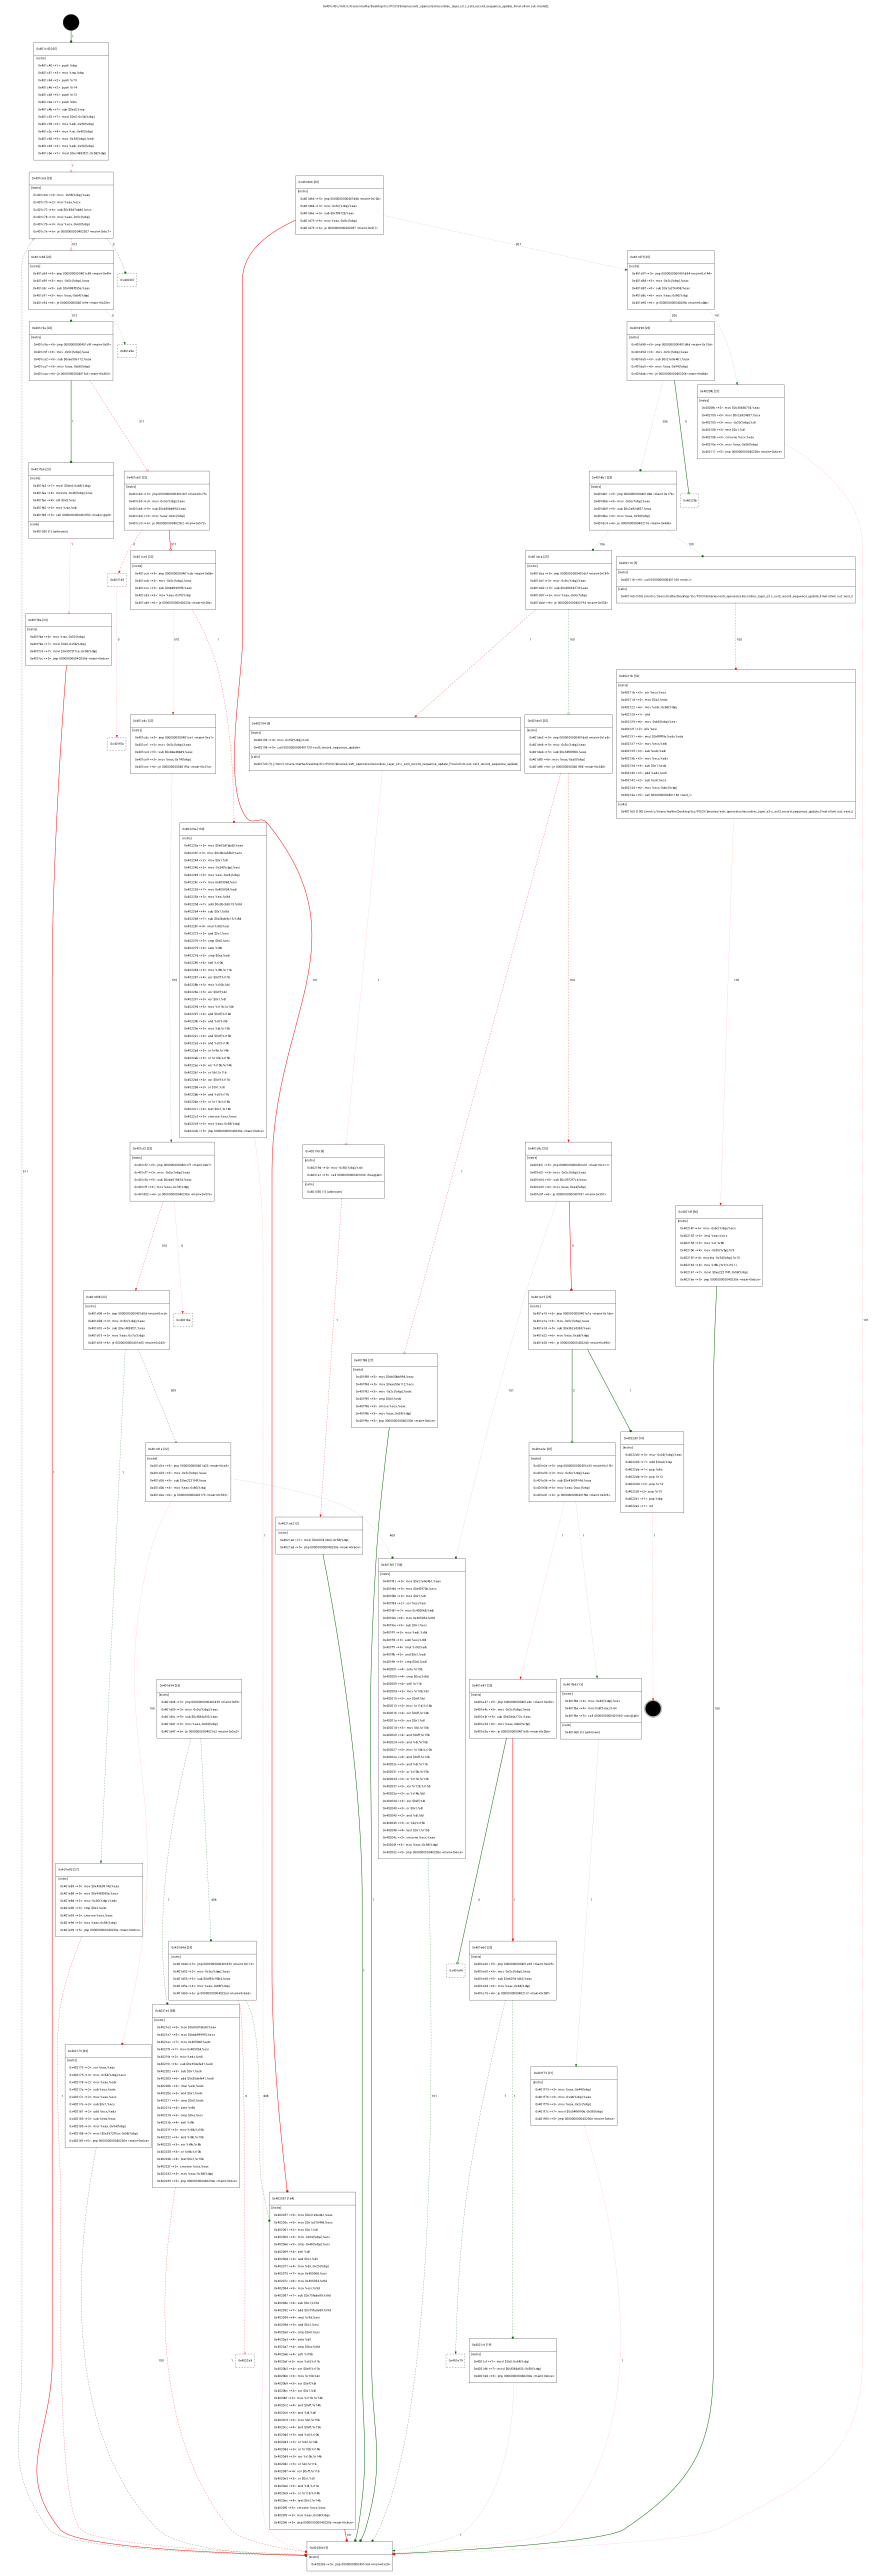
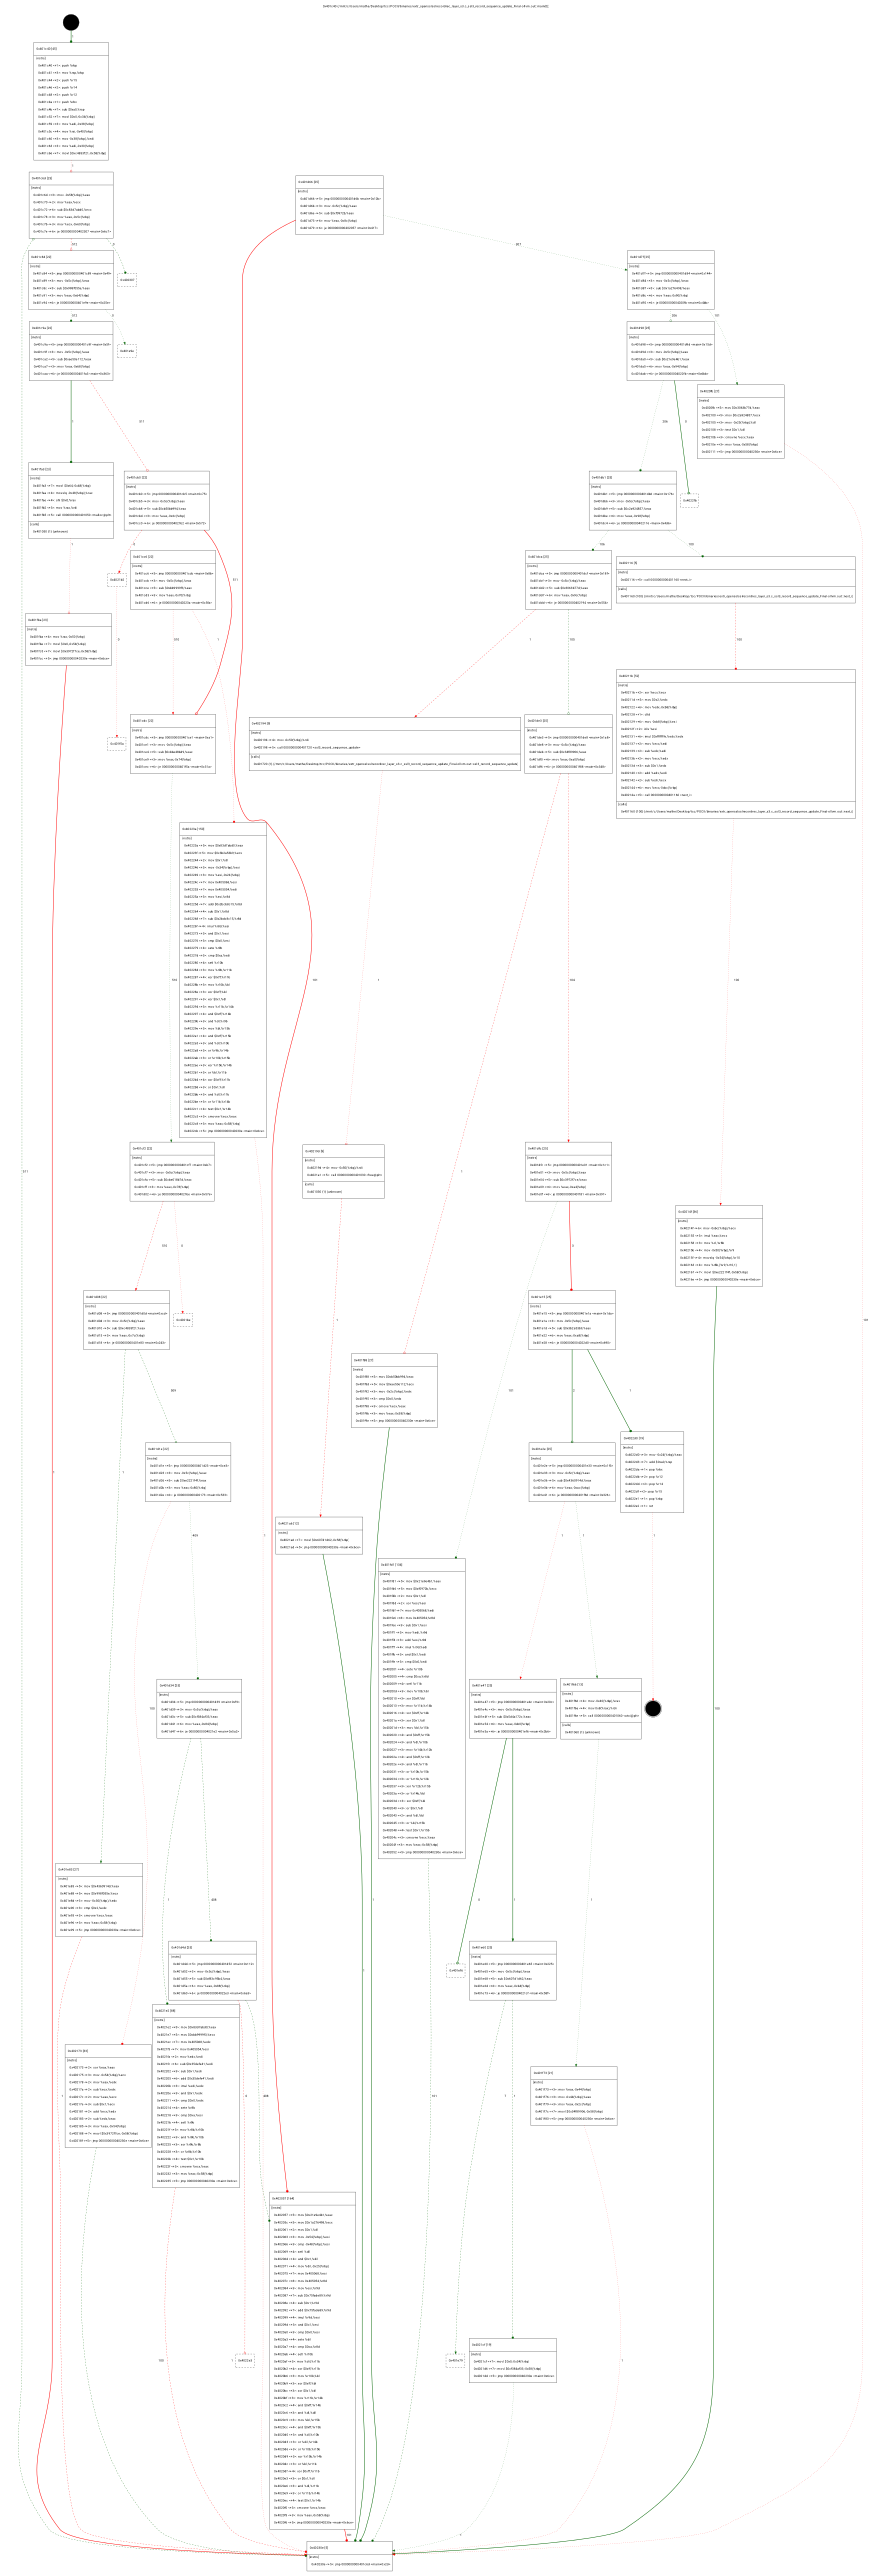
edge "0x401cb0 [22]" -> "0x401cc6 [22]": now "0x401cb0 [22]" -> "0x401cdc [22]"
edge "0x401cc6 [22]" -> "0x40223a [150]": style dashed -> dotted
edge "0x401d1e [22]" -> "0x401fd1 [134]": now "0x401d1e [22]" -> "0x401d34 [25]"
edge "0x401e47 [25]" -> "0x401e60 [25]": color red -> darkgreen
